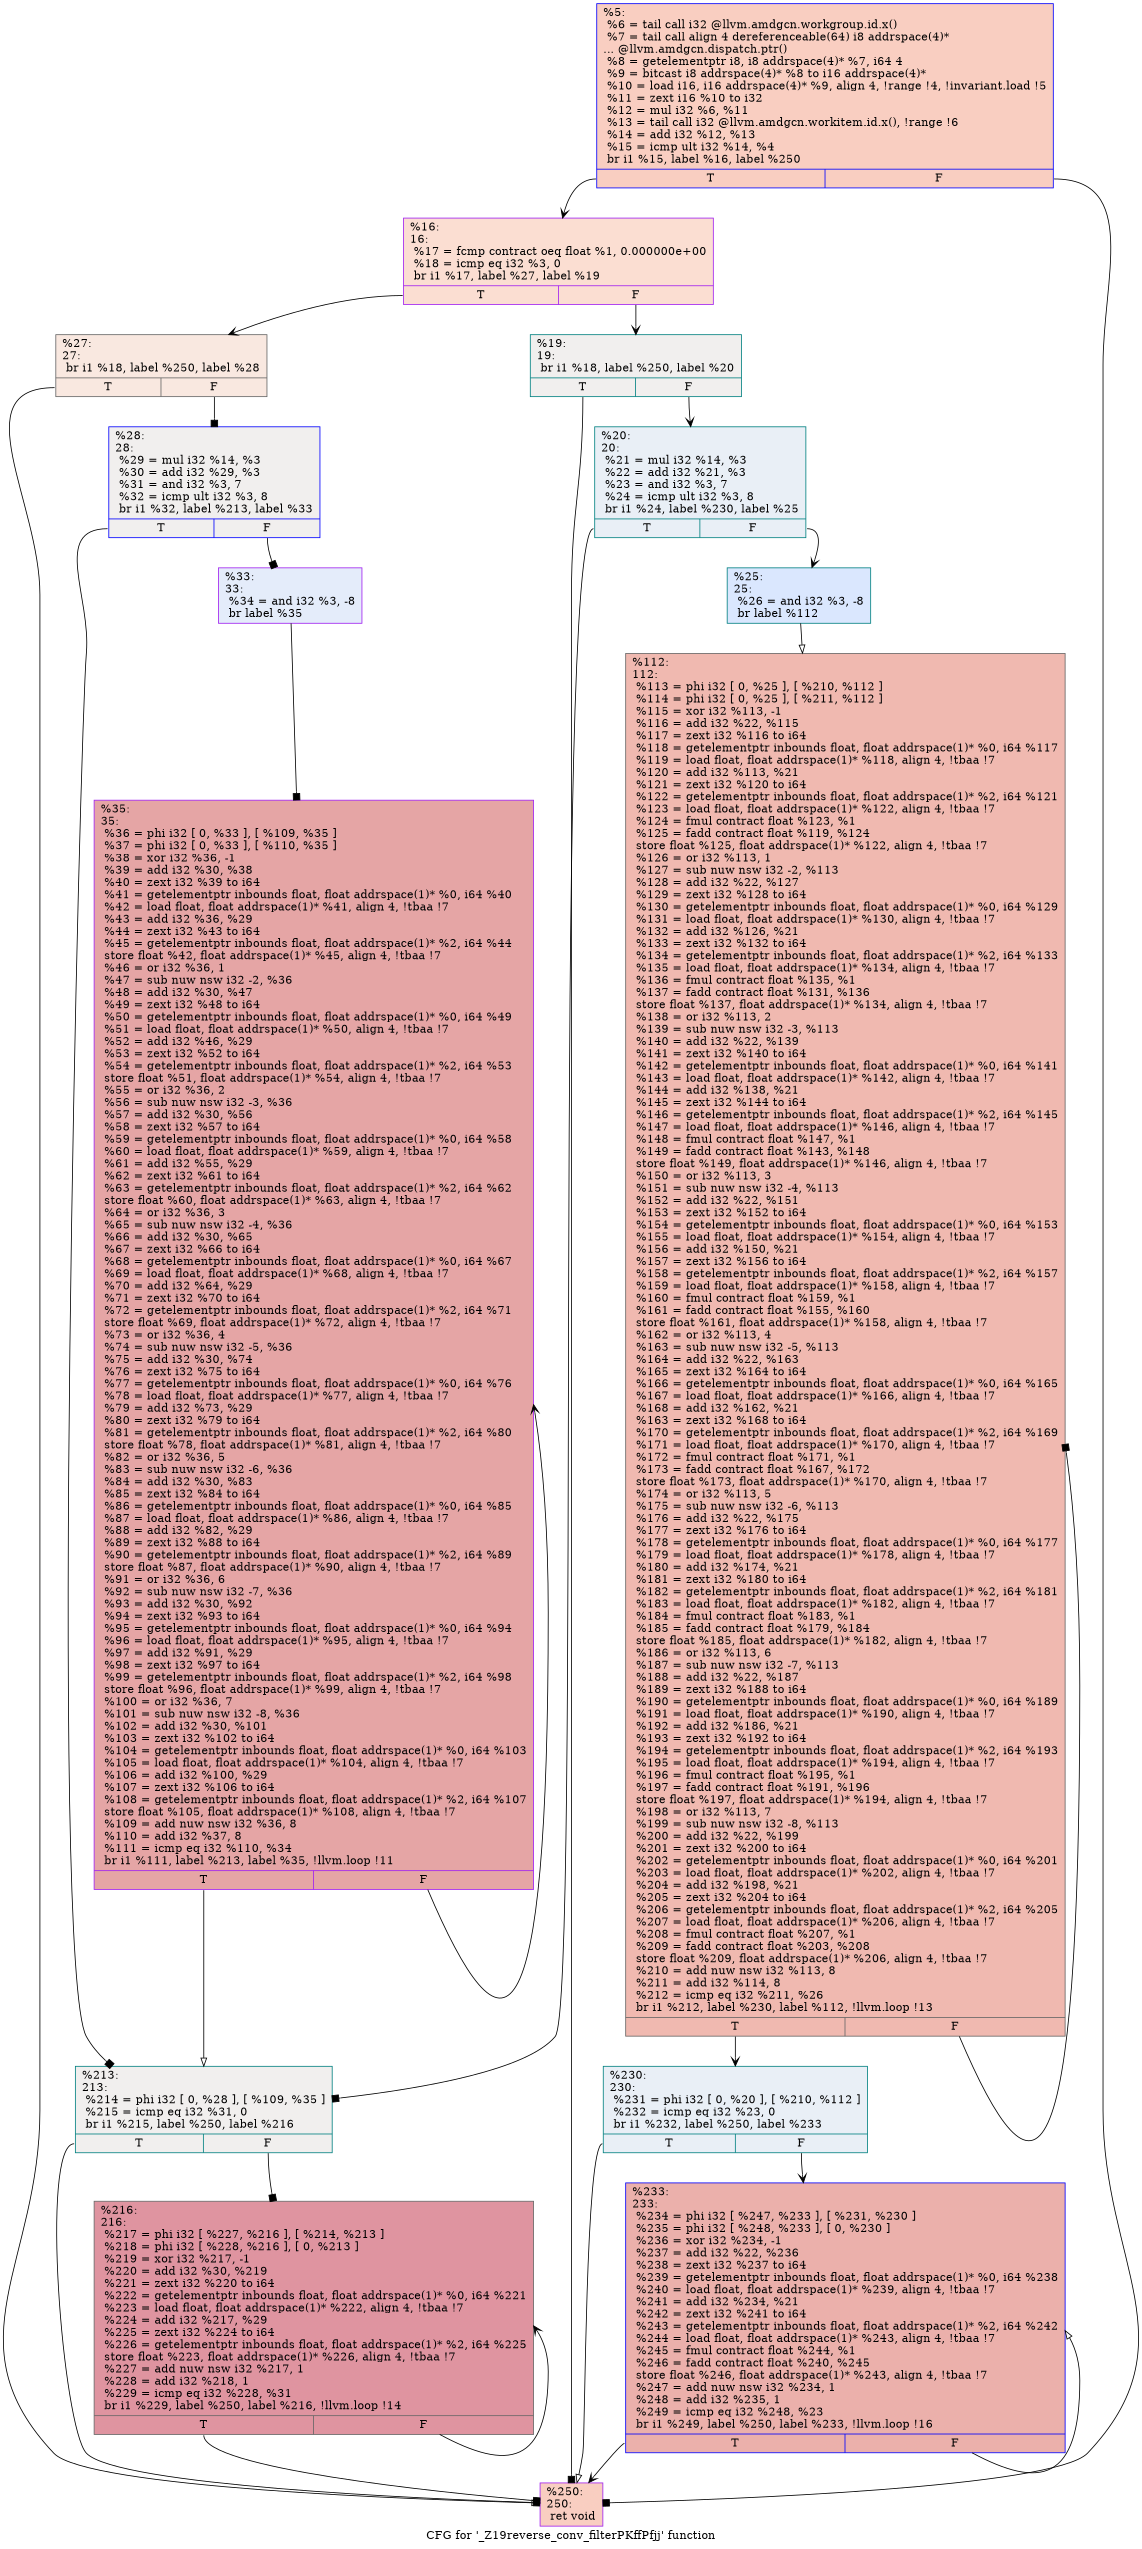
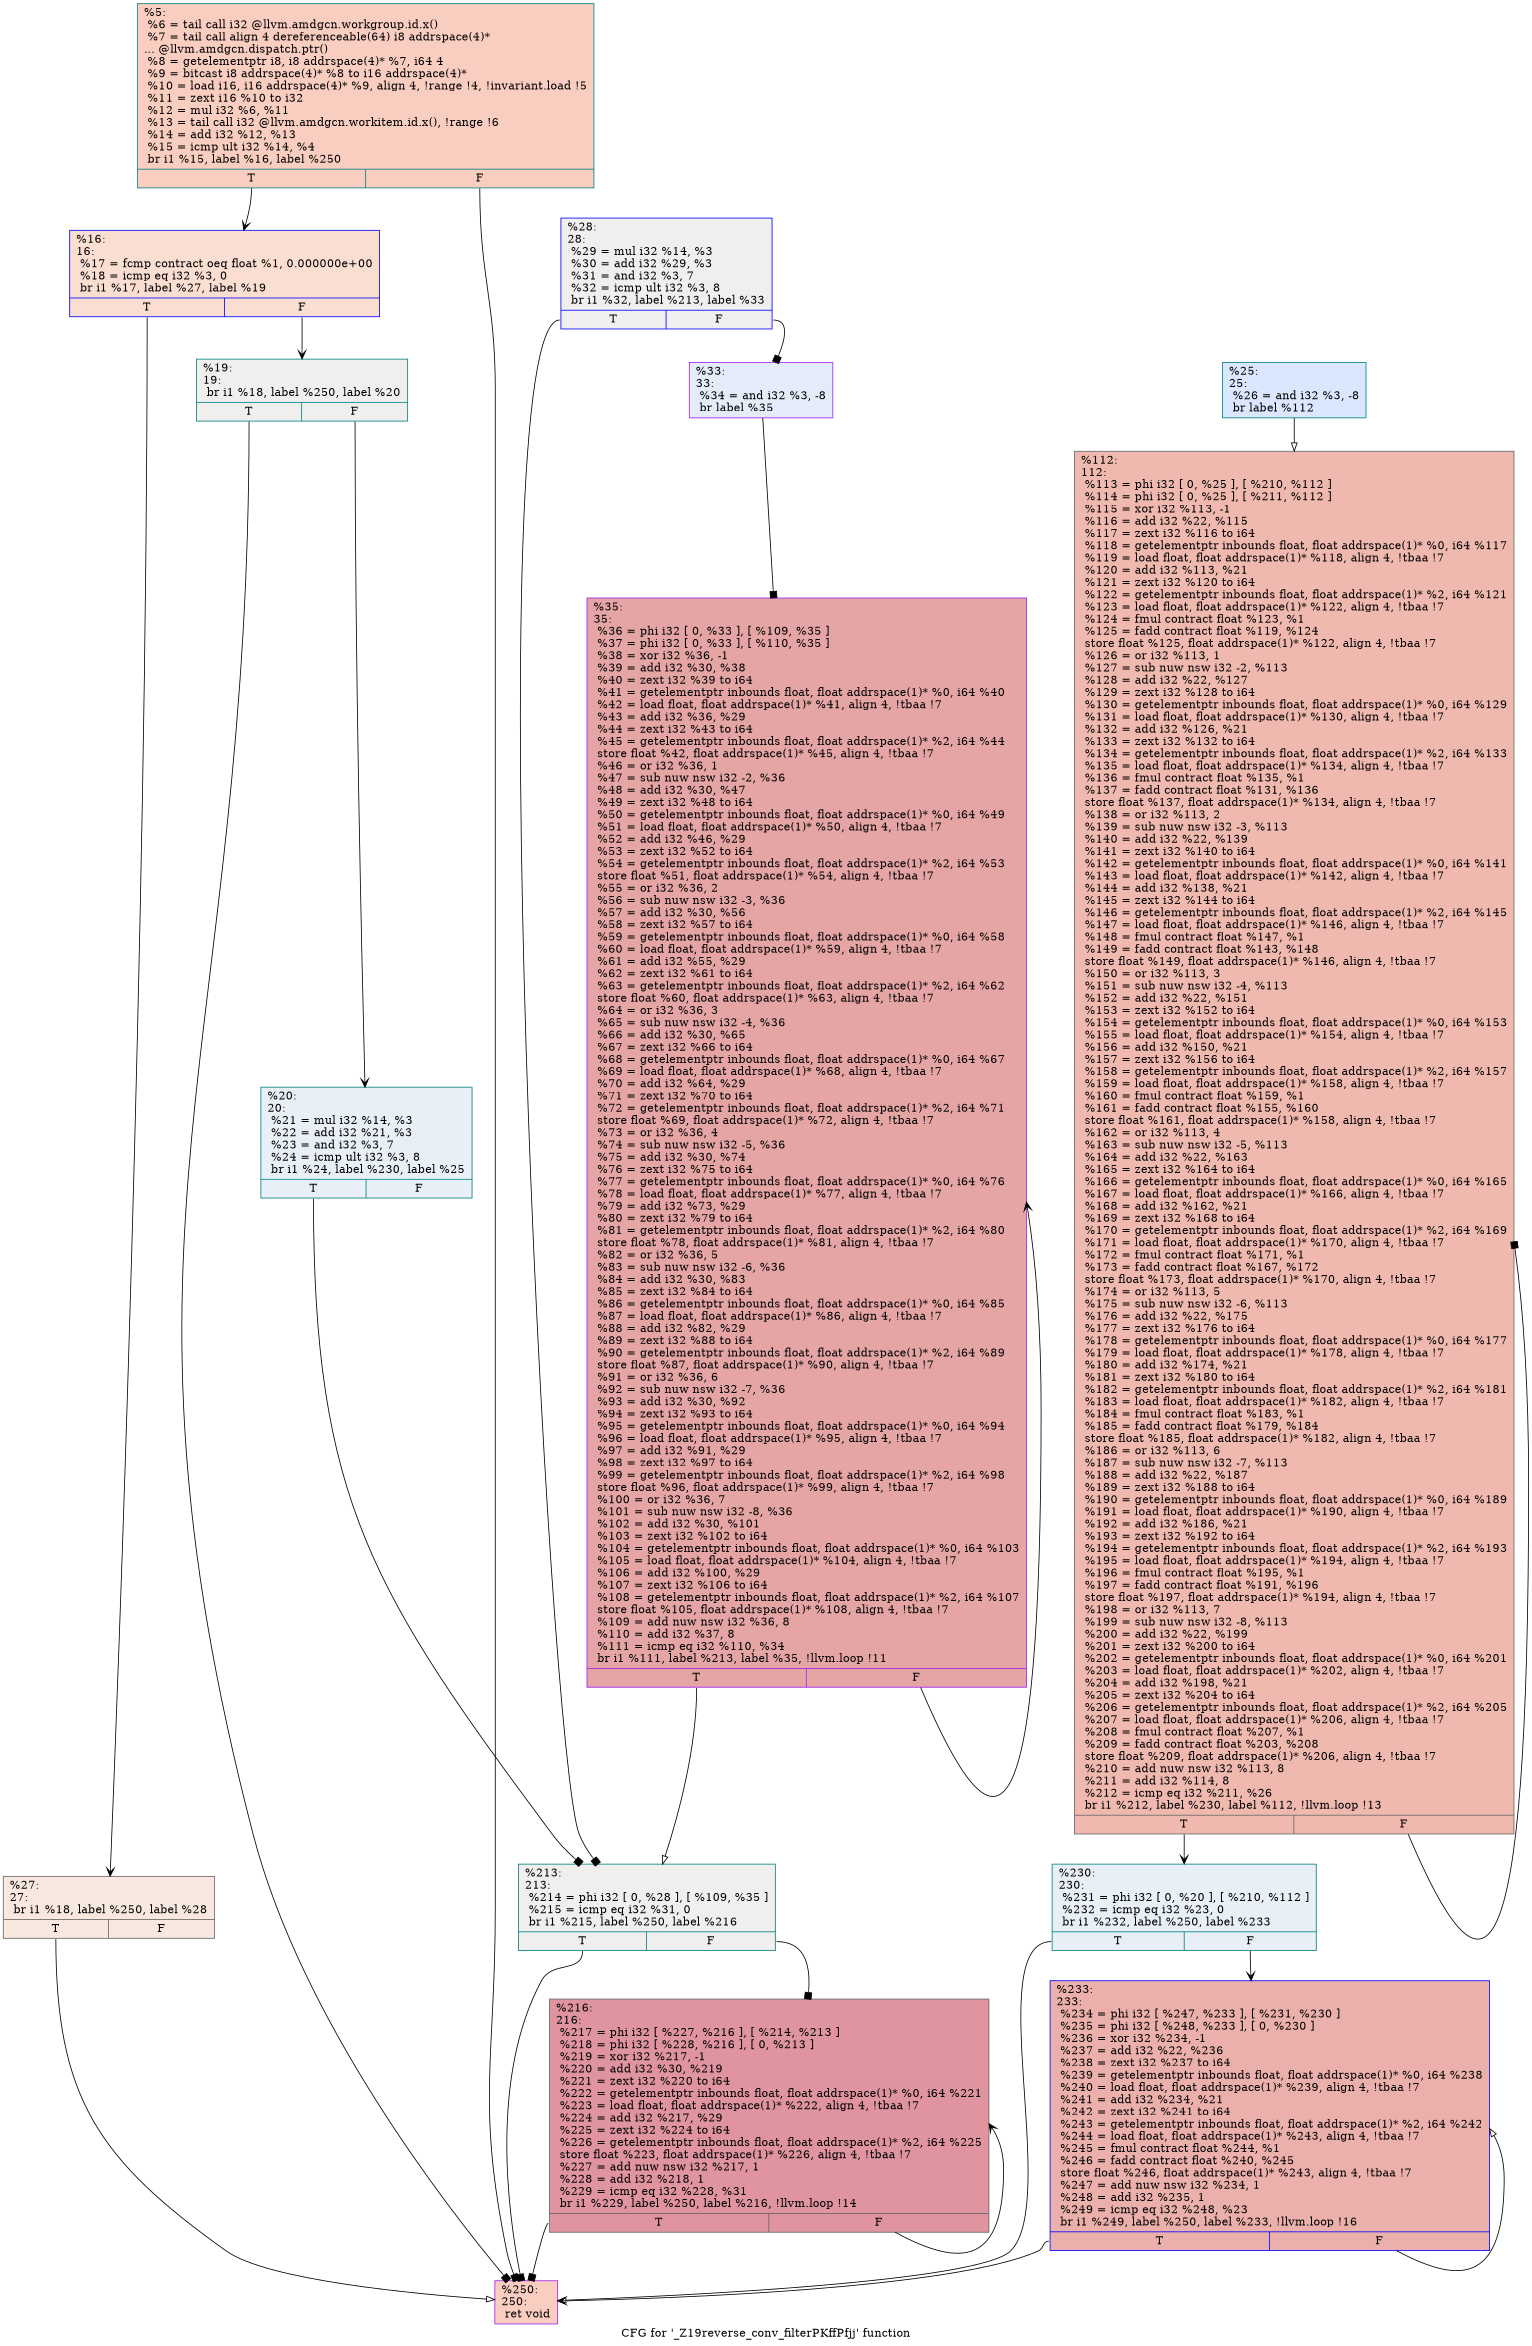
node "%5:": color blue -> teal
node "%16:": color purple -> blue
edge "%27:" -> "%28:": removed
edge "%20:" -> "%25:": removed
node "%112:": text "%163 = zext i32 %168 to i64" -> "%169 = zext i32 %168 to i64"
